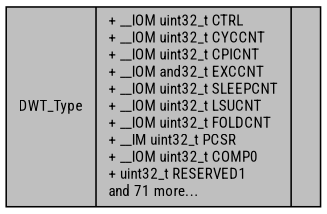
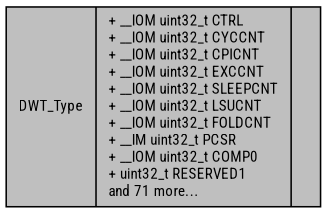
node "DWT_Type": text "+ __IOM and32_t EXCCNT" -> "+ __IOM uint32_t EXCCNT"
